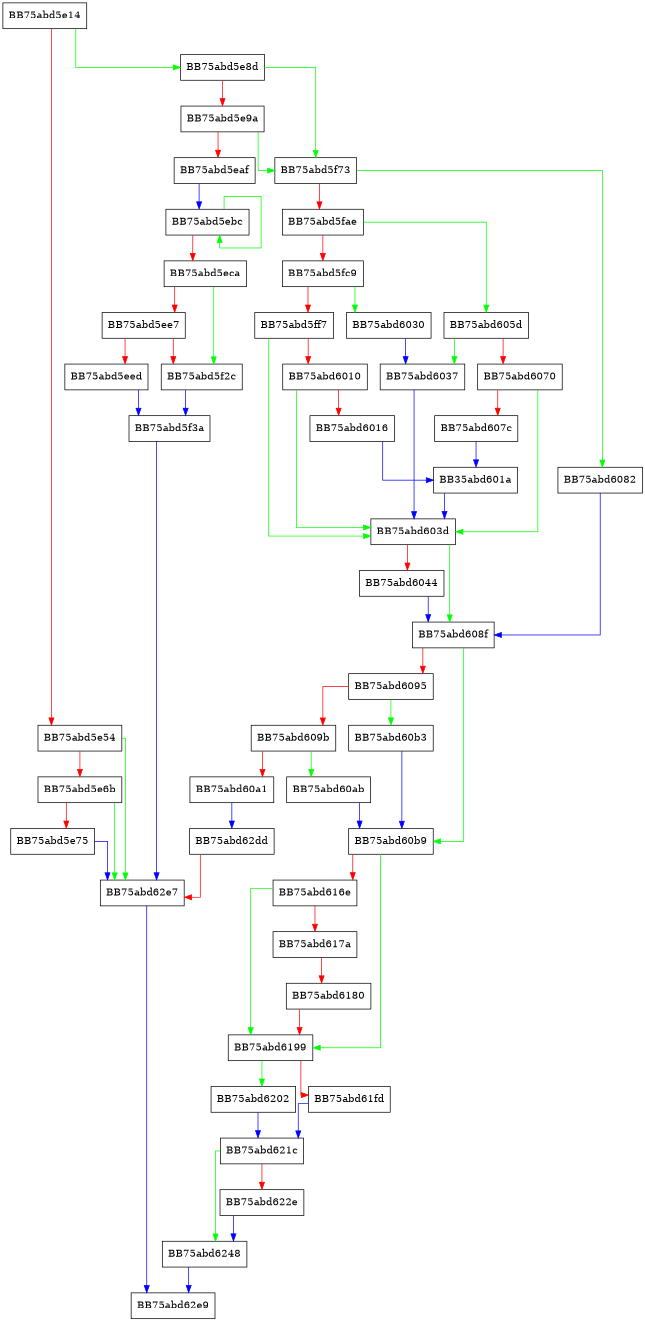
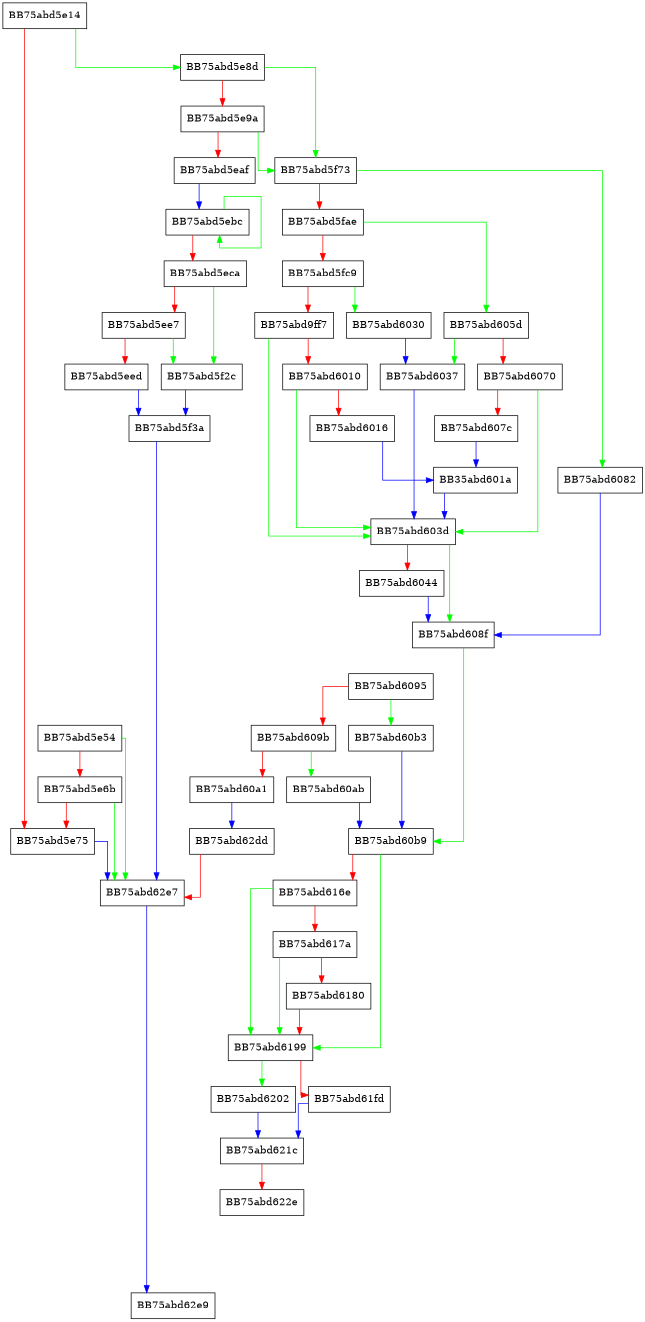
node "BB75abd5ff7": label "BB75abd5ff7" -> "BB75abd9ff7"
edge "BB75abd5ee7" -> "BB75abd5f2c": color red -> green
edge "BB75abd5e14" -> "BB75abd5e54": now "BB75abd5e14" -> "BB75abd5e75"
edge "BB75abd608f" -> "BB75abd6095": removed
edge "BB75abd617a" -> "BB75abd6199": added
node "BB75abd6248": removed
